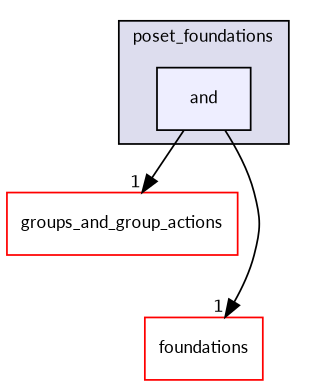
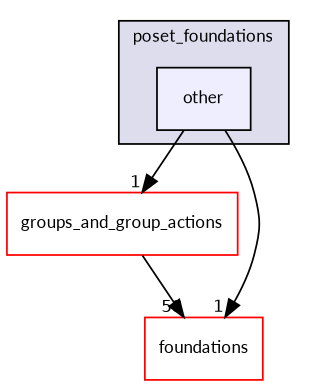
node "and": label "and" -> "other"
edge "groups_and_group_actions" -> "foundations": added
